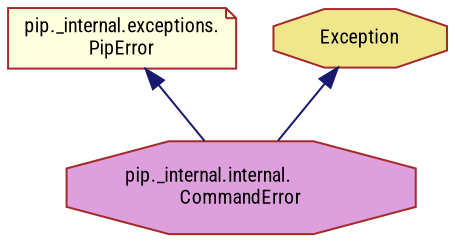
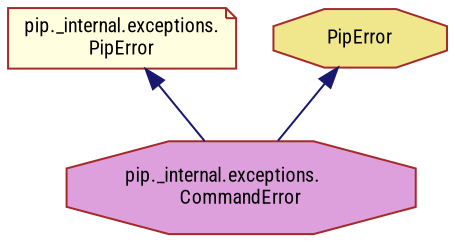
node "Exception": label "Exception" -> "PipError"
node "pip._internal.internal. CommandError": label "pip._internal.internal. CommandError" -> "pip._internal.exceptions. CommandError"
